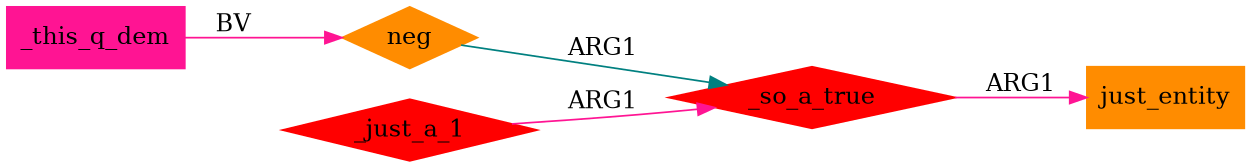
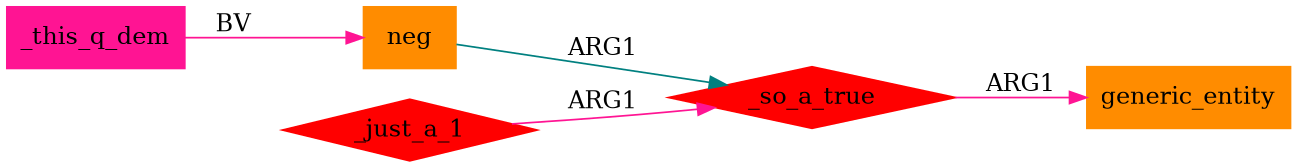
node "neg": shape diamond -> box
node "just_entity": label "just_entity" -> "generic_entity"
